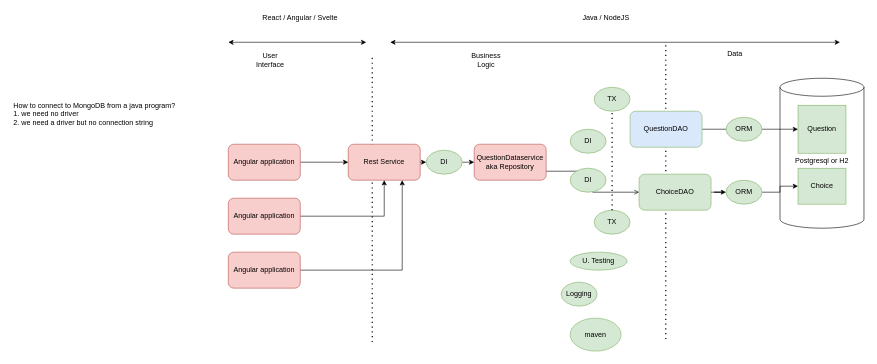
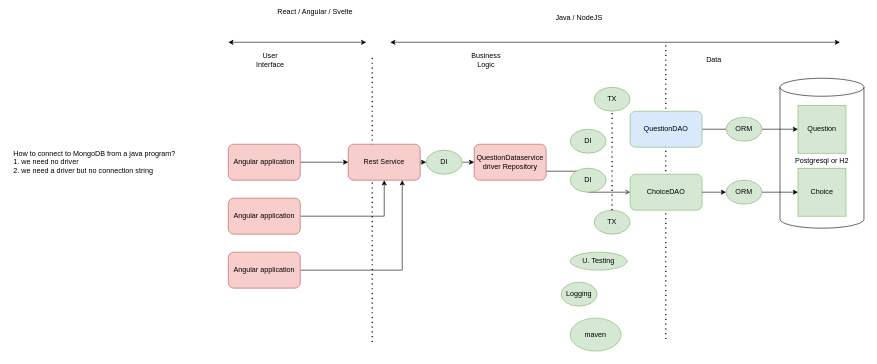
node "React / Angular / Svelte": moved (300, 18) -> (315, 12)
node "Java / NodeJS": moved (606, 18) -> (579, 18)
node "Data": moved (735, 54) -> (714, 60)
node "How to connect to MongoDB from a java program? 1. we need no driver 2. we need a driver but no connection string": moved (108, 114) -> (108, 162)
node "QuestionDataservice aka Repository": label "QuestionDataservice aka Repository" -> "QuestionDataservice driver Repository"
node "Choice": size 48x36 -> 48x48
node "ChoiceDAO": moved (675, 192) -> (666, 192)
